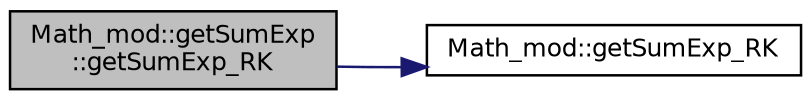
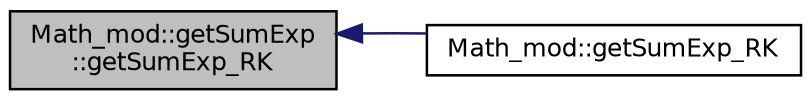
edge "Math_mod::getSumExp ::getSumExp_RK" -> "Math_mod::getSumExp_RK": reversed
